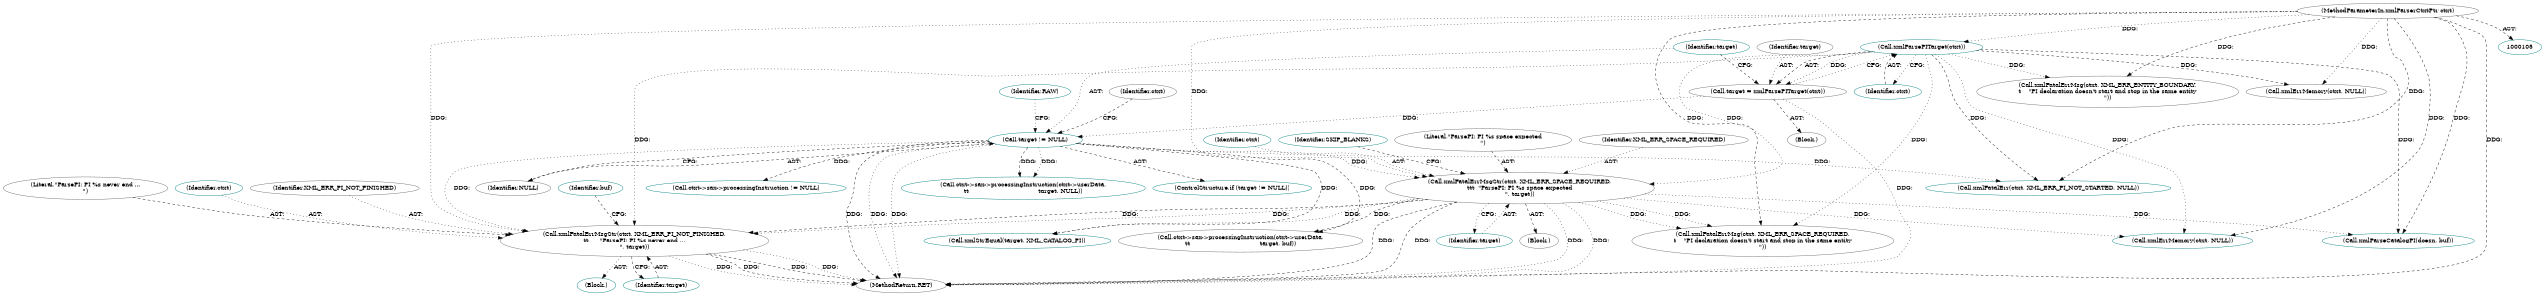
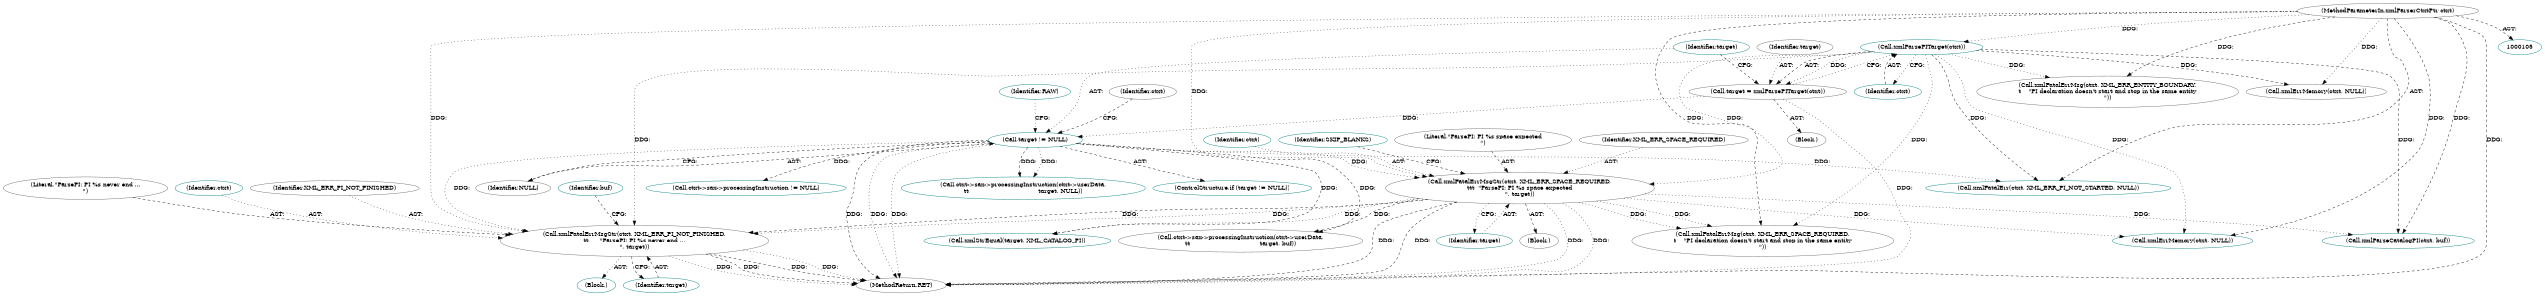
edge "(MethodParameterIn,xmlParserCtxtPtr ctxt)" -> "(Call,xmlFatalErr(ctxt, XML_ERR_PI_NOT_STARTED, NULL))": label "DDG: " -> "AST: "
node "(Call,xmlParseCatalogPI(doesn, buf))": label "(Call,xmlParseCatalogPI(doesn, buf))" -> "(Call,xmlParseCatalogPI(ctxt, buf))"
